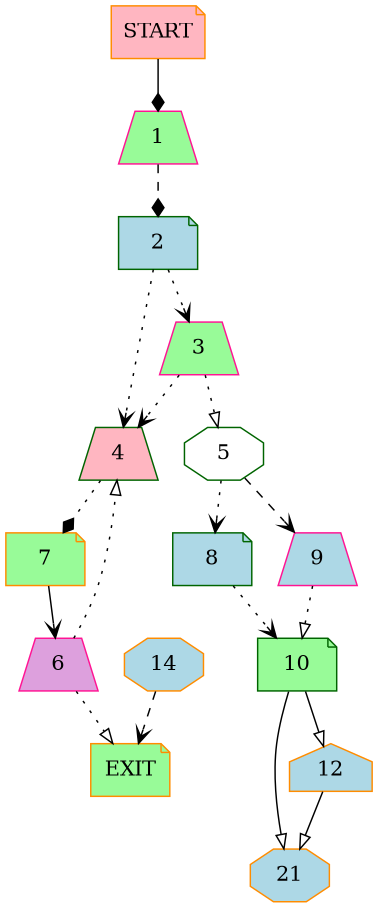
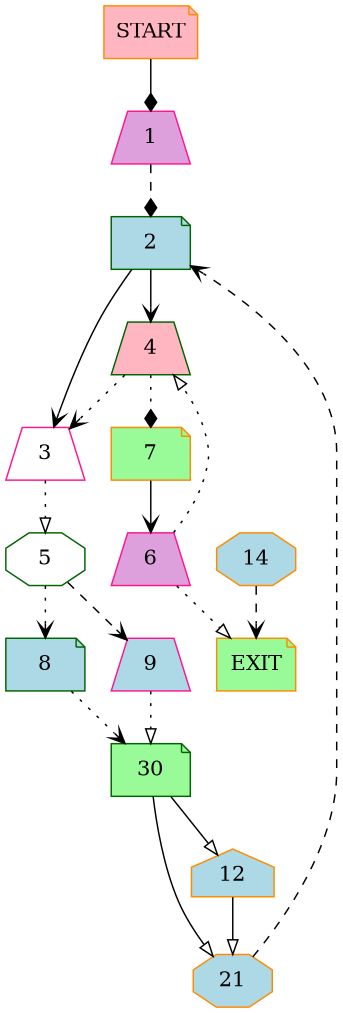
node "1": fillcolor palegreen -> plum
edge "2" -> "3": style dotted -> solid
edge "2" -> "4": style dotted -> solid
node "3": fillcolor palegreen -> white
edge "3" -> "4": reversed
edge "21" -> "2": added
node "10": label "10" -> "30"
